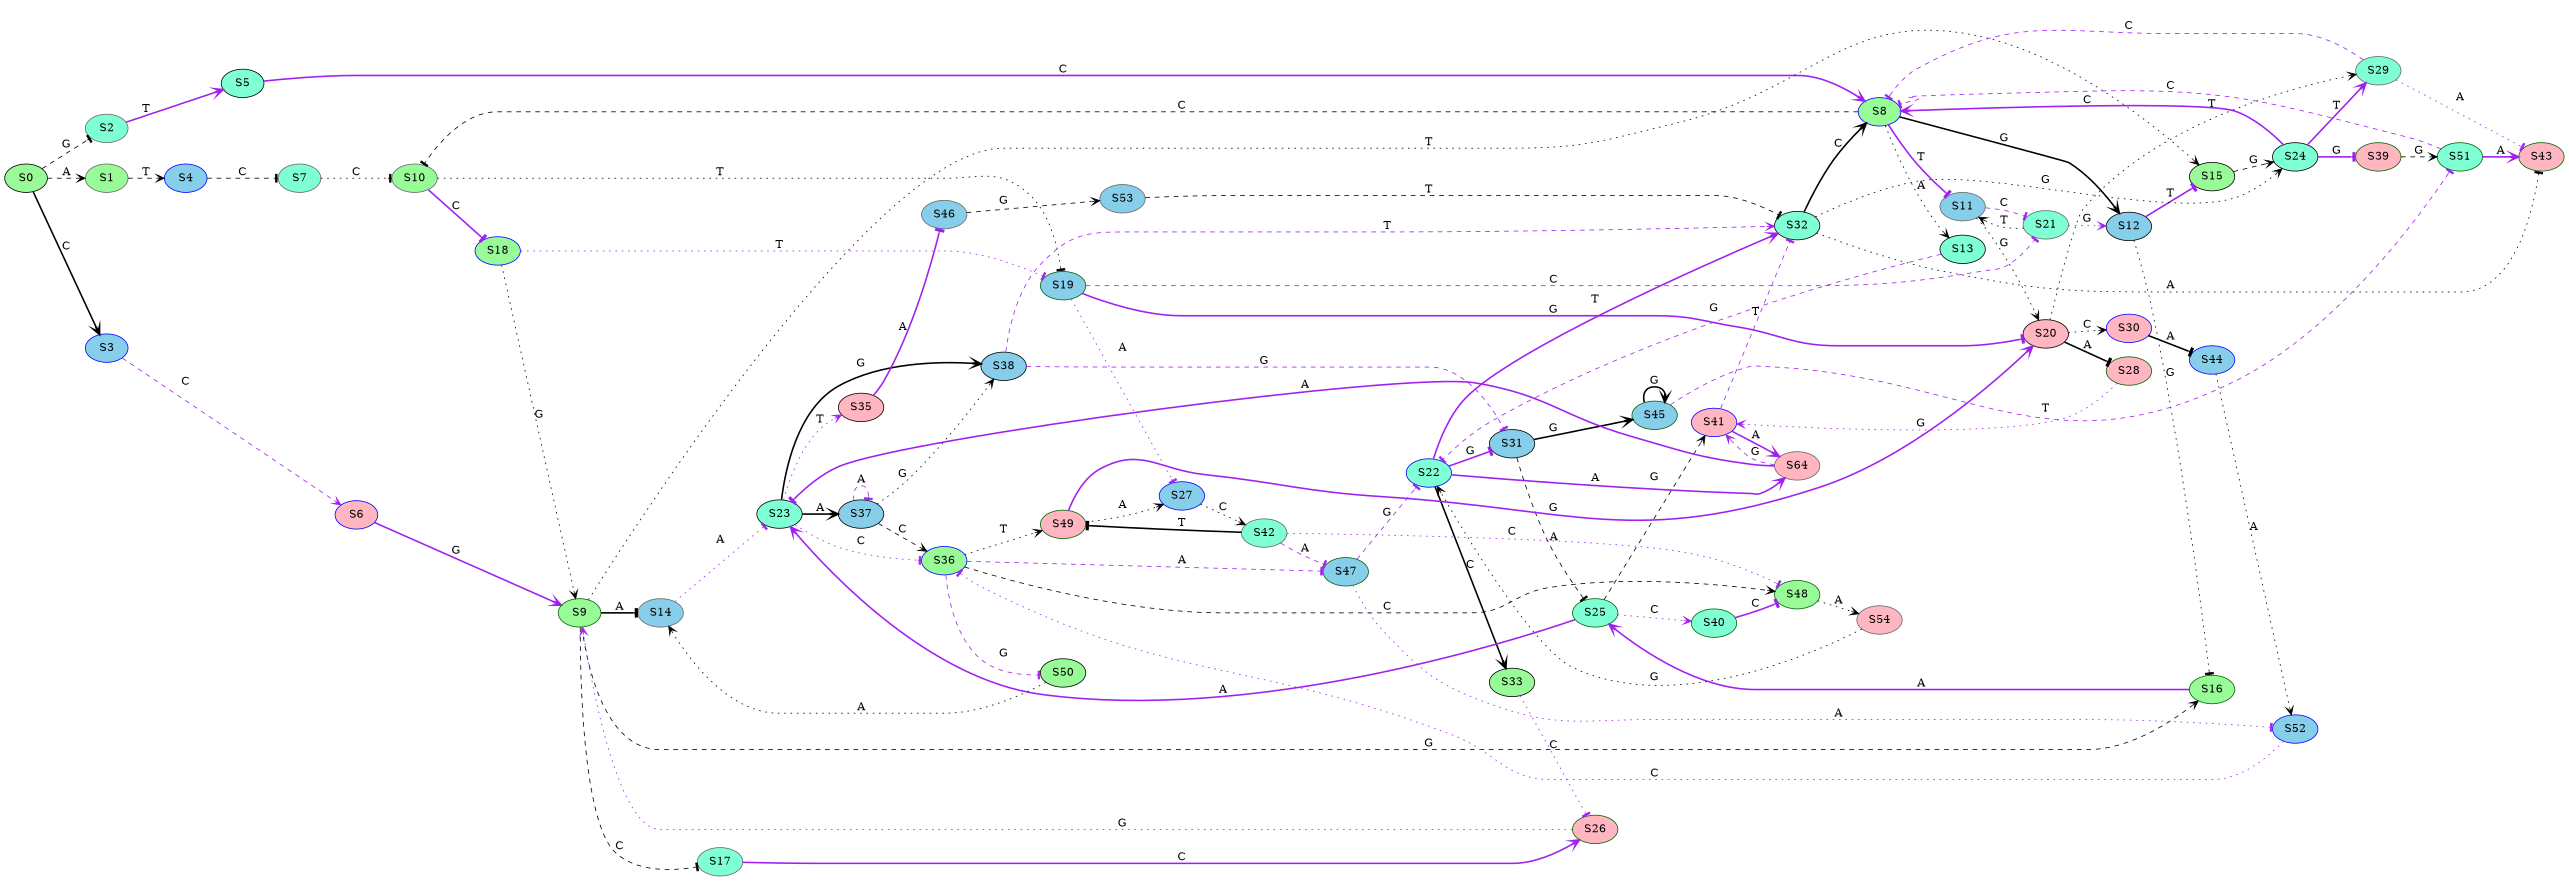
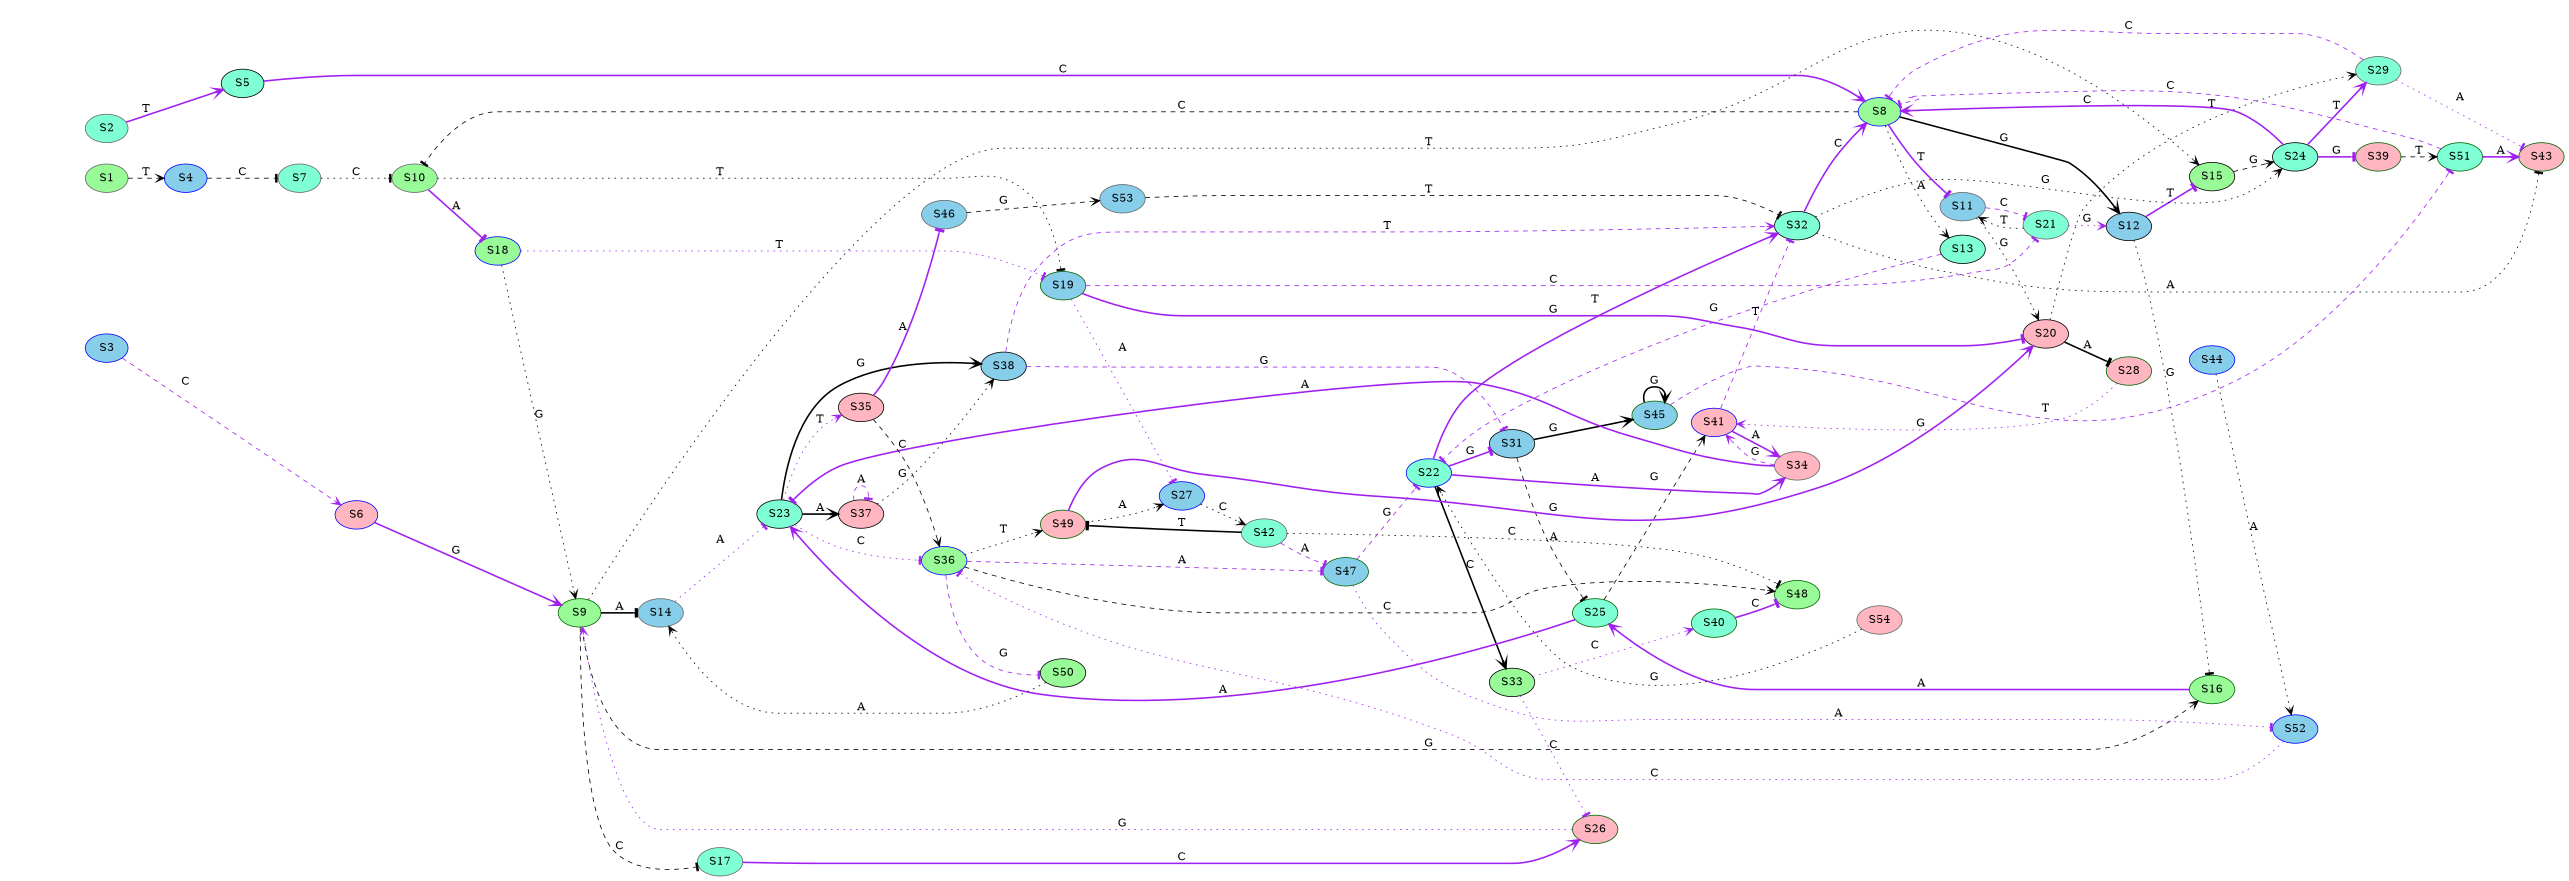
edge "S39" -> "S51": label "G" -> "T"
edge "S32" -> "S8": color black -> purple
node "S0": removed
edge "S10" -> "S18": label "C" -> "A"
node "S30": removed
node "S64": label "S64" -> "S34"
node "S37": fillcolor skyblue -> lightpink
edge "S37" -> "S36": now "S35" -> "S36"
edge "S42" -> "S48": color purple -> black
edge "S48" -> "S54": removed, label "A"
edge "S25" -> "S40": now "S33" -> "S40"
